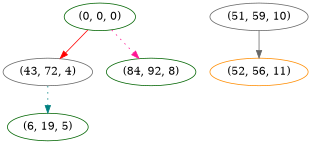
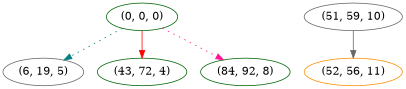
node "(43, 72, 4)": color gray40 -> darkgreen
edge "(43, 72, 4)" -> "(6, 19, 5)": now "(0, 0, 0)" -> "(6, 19, 5)"
node "(6, 19, 5)": color darkgreen -> gray40
